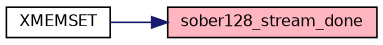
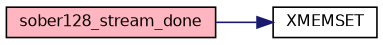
edge "XMEMSET" -> "sober128_stream_done": reversed
